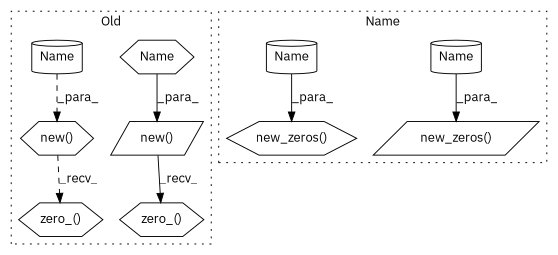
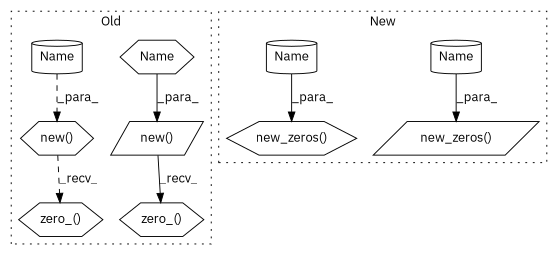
cluster "Name": label "Name" -> "New"
